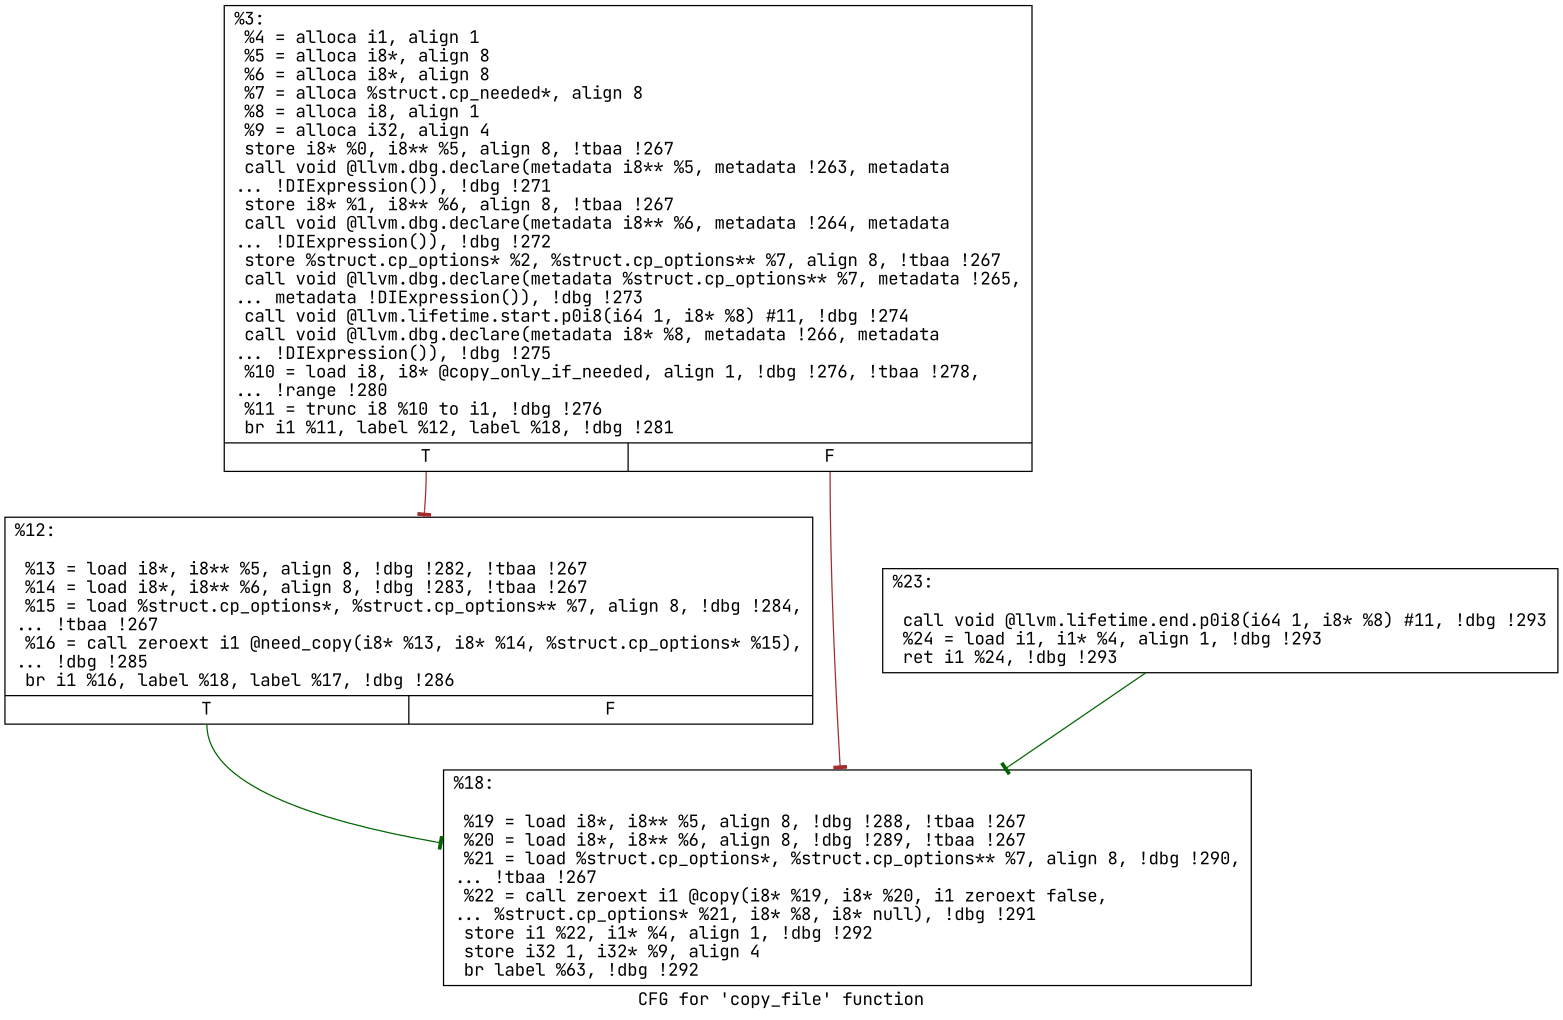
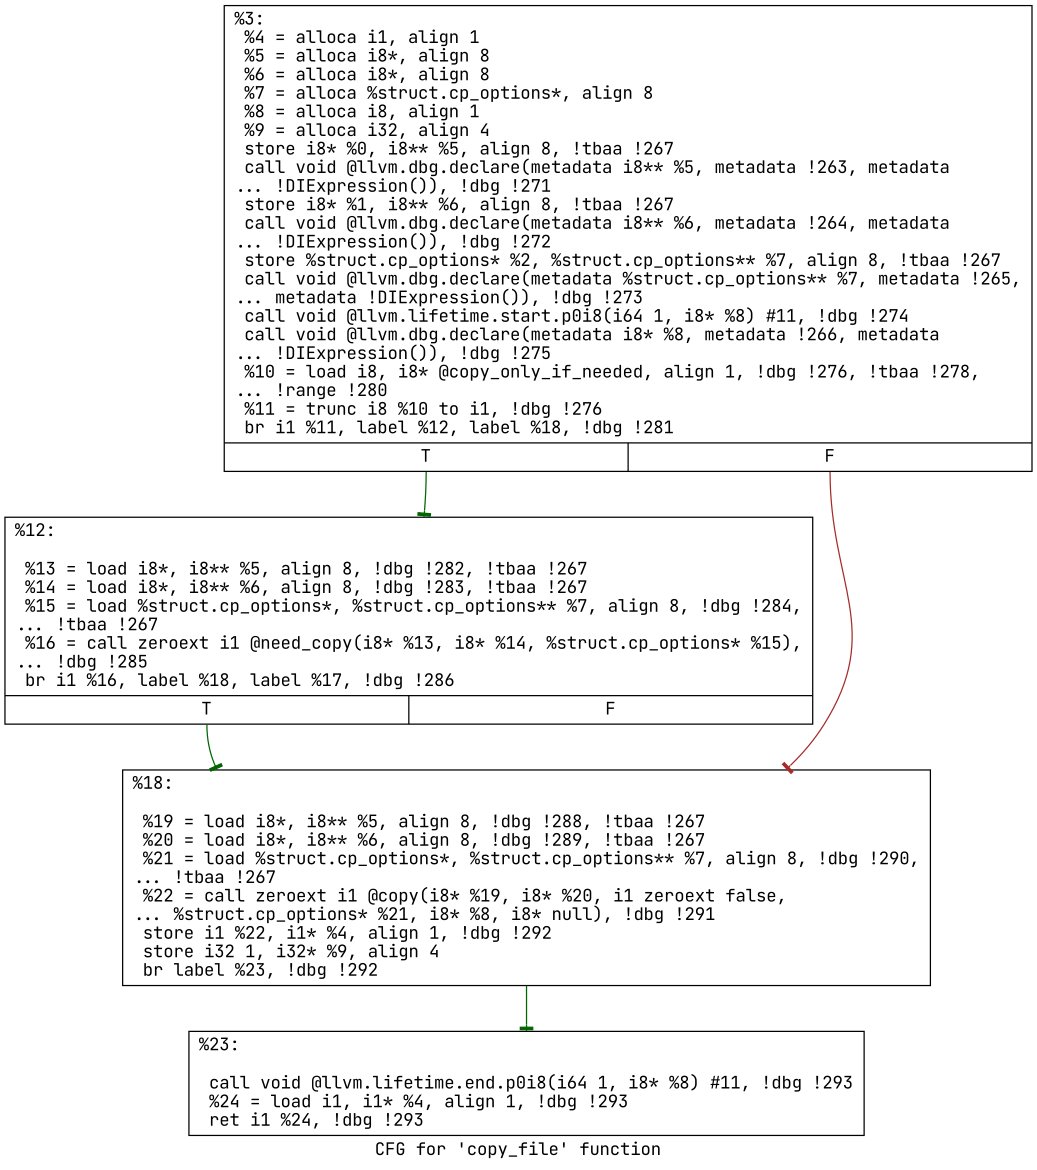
node "%3:": text "%7 = alloca %struct.cp_needed*, align 8" -> "%7 = alloca %struct.cp_options*, align 8"
edge "%3:" -> "%12:": color brown -> darkgreen
edge "%23:" -> "%18:": reversed
node "%18:": text "br label %63, !dbg !292" -> "br label %23, !dbg !292"
